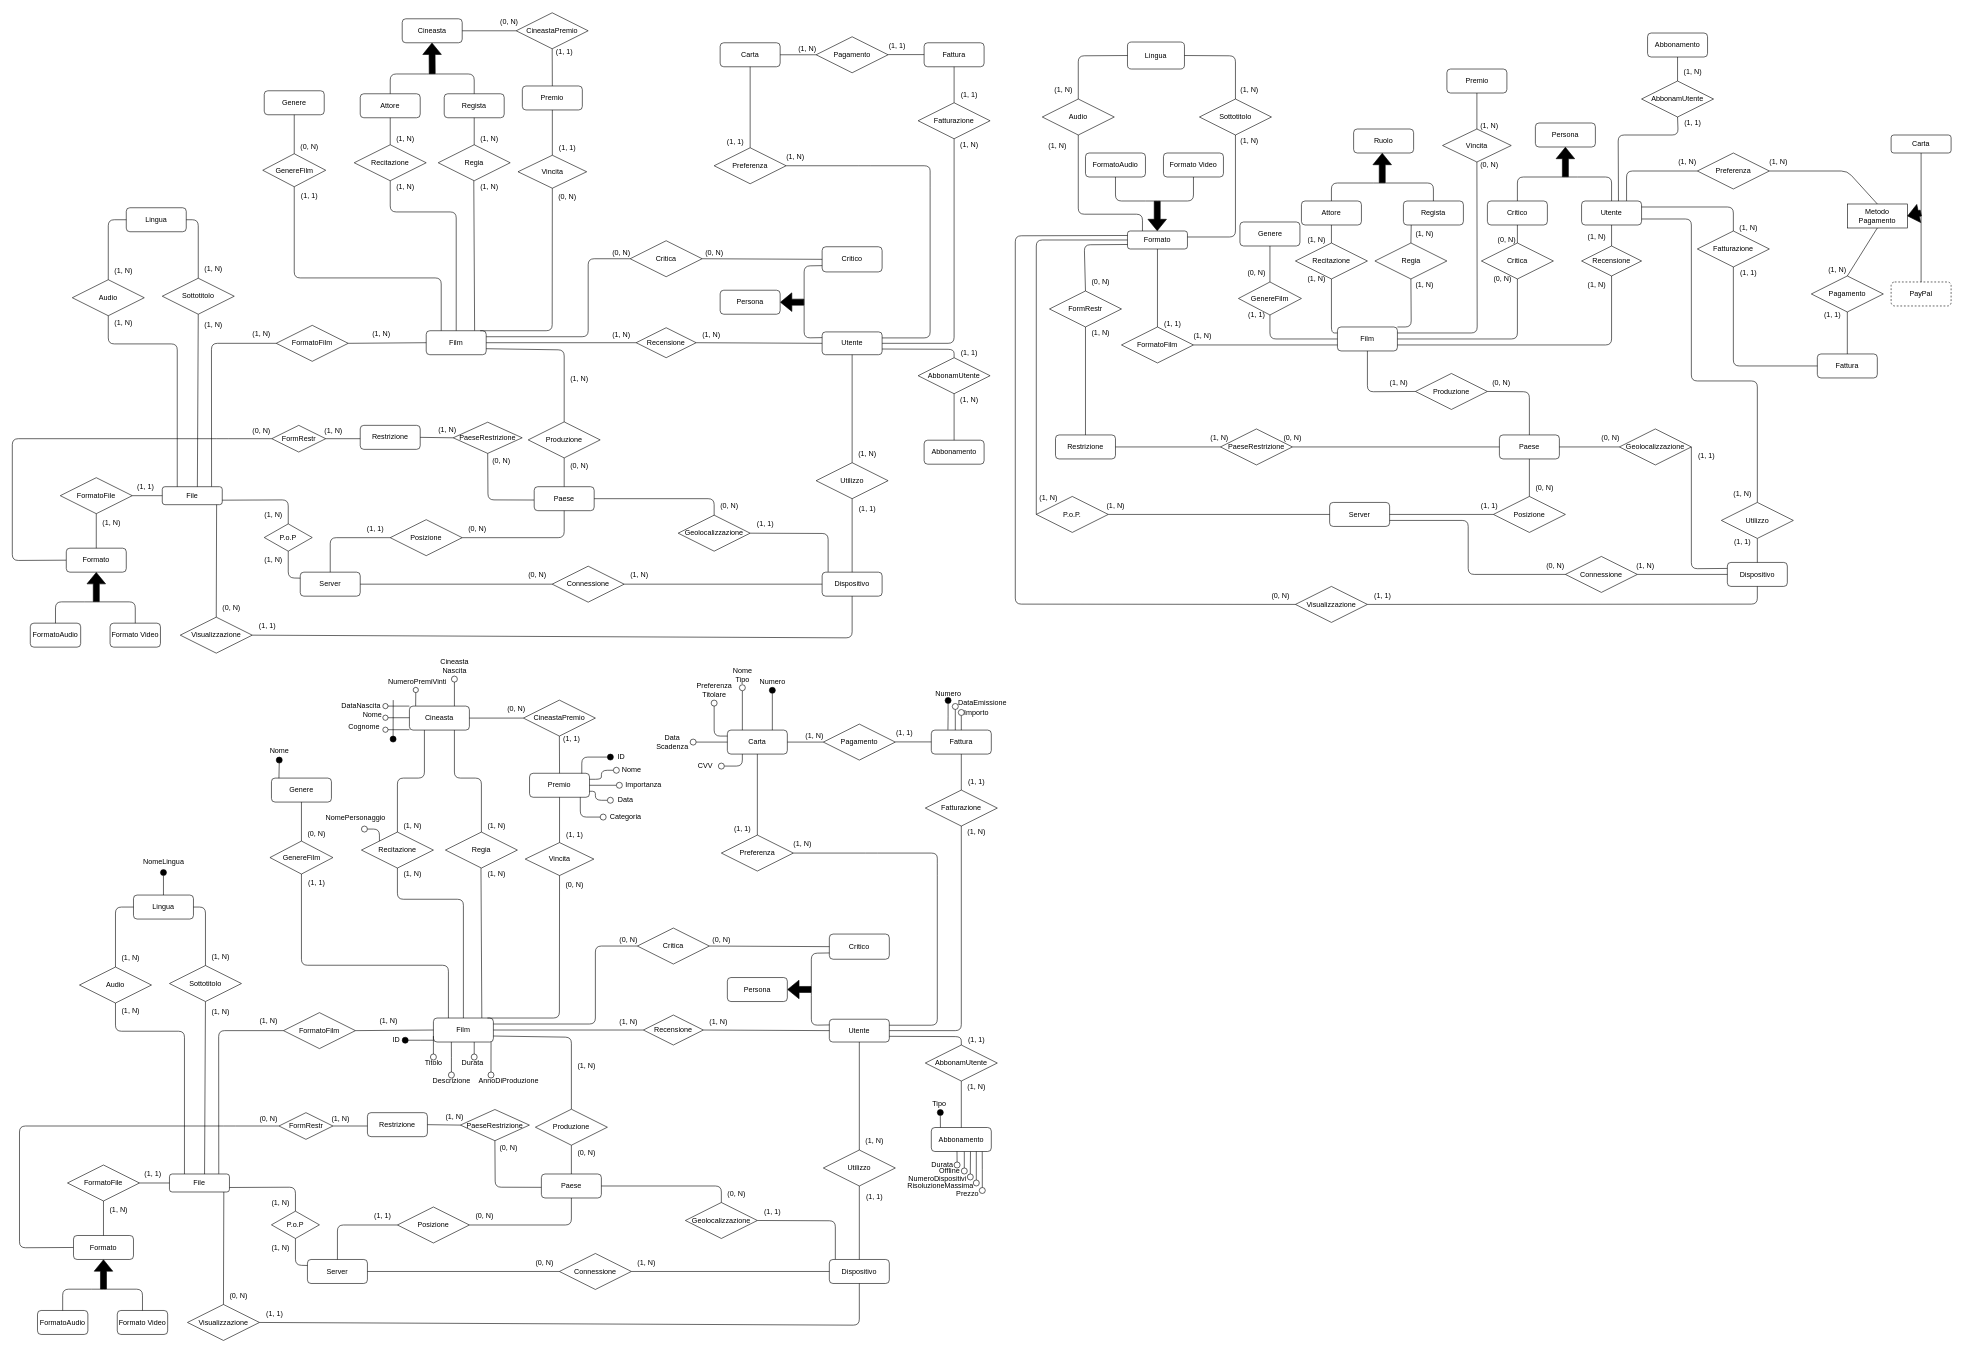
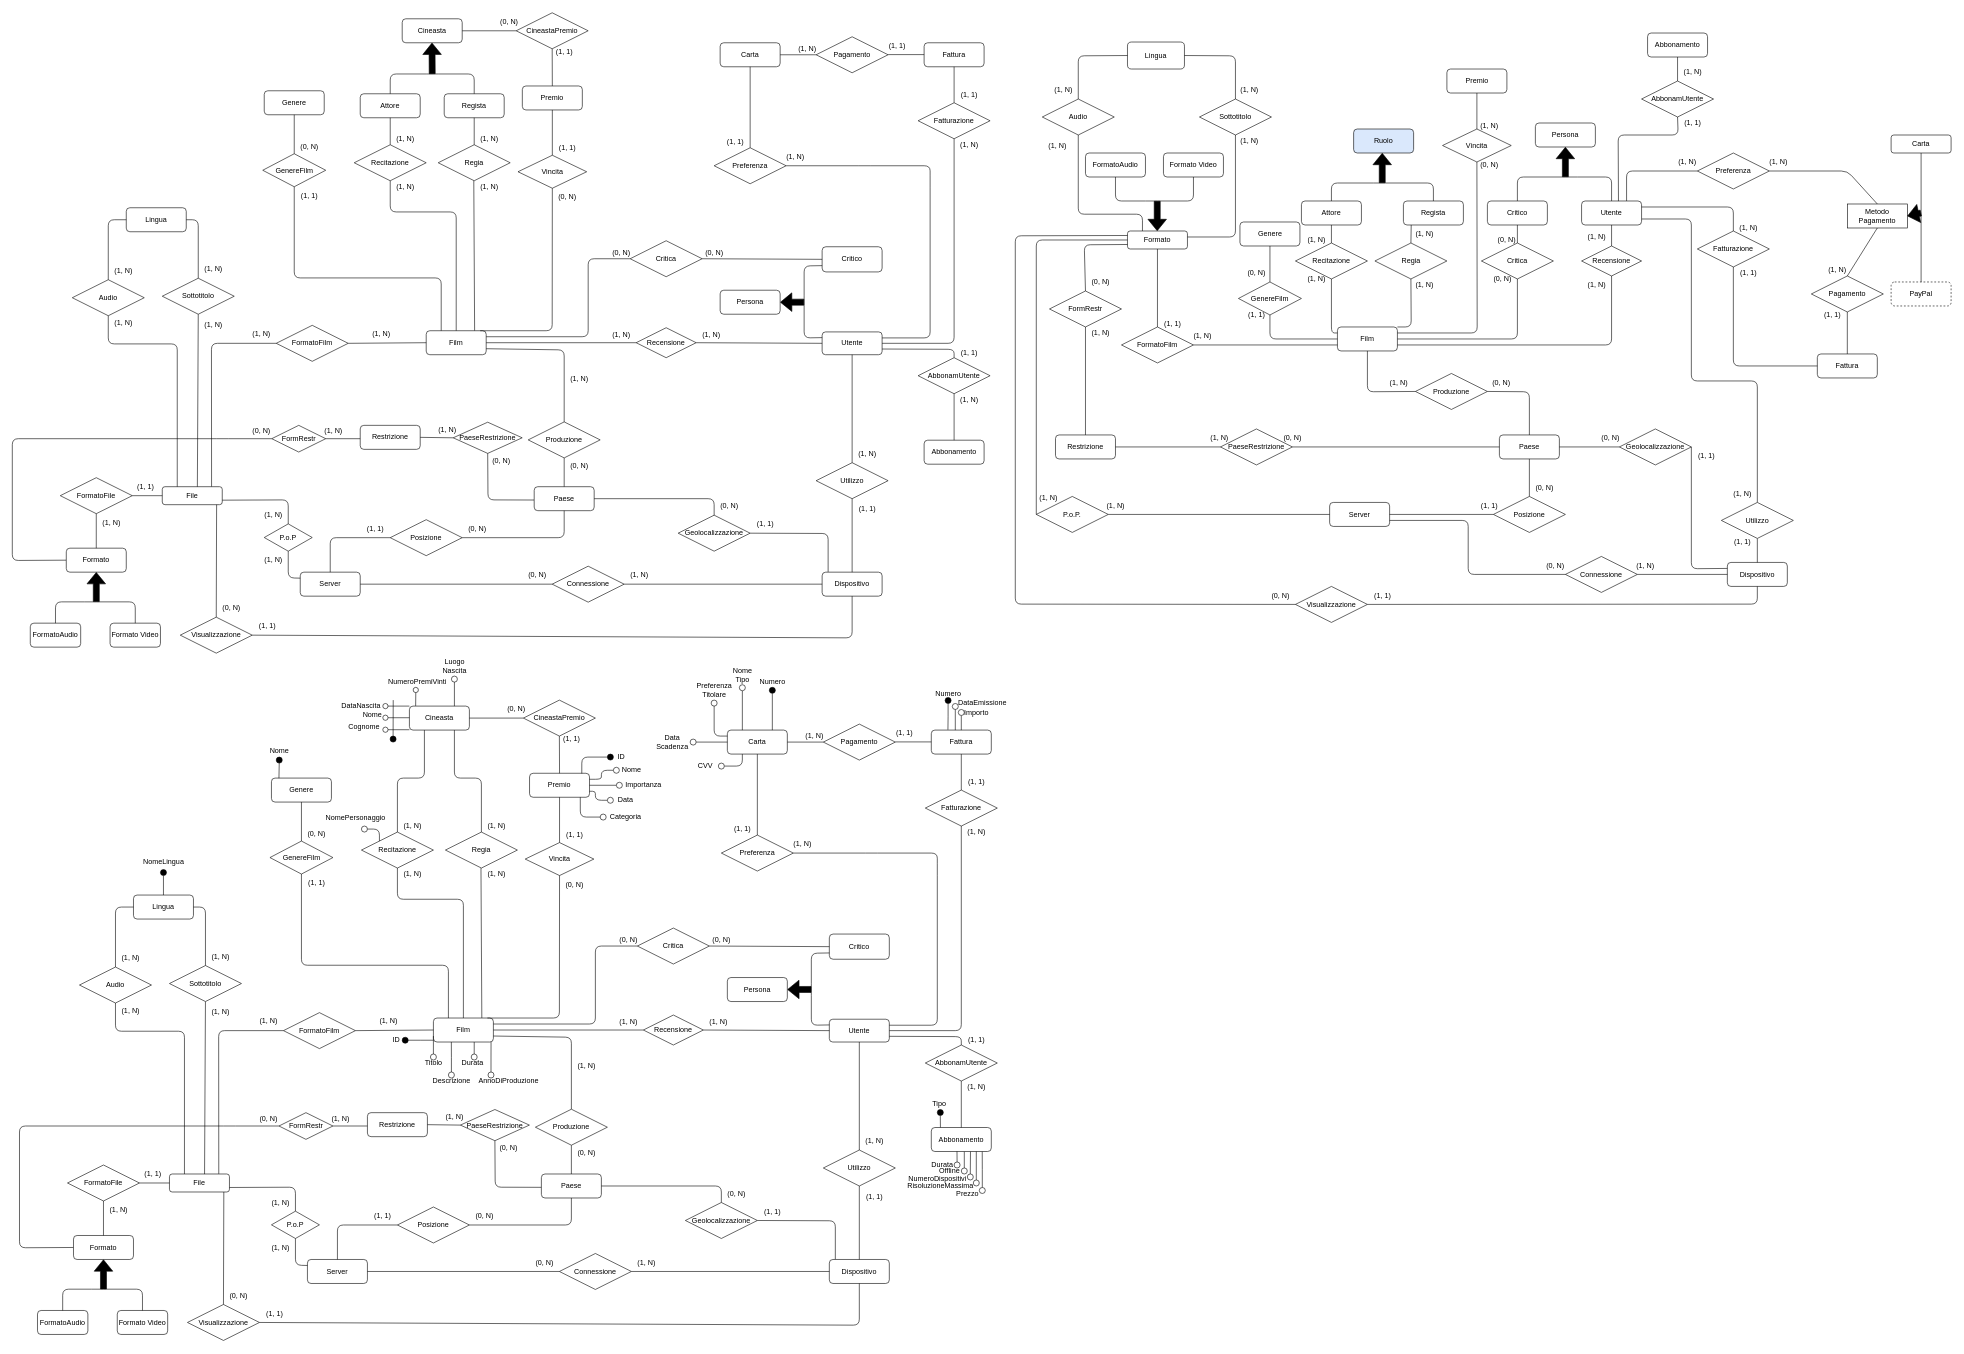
node "Ruolo": fillcolor #ffffff -> #dae8fc
node "Cineasta Nascita": label "Cineasta Nascita" -> "Luogo Nascita"
